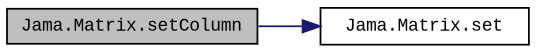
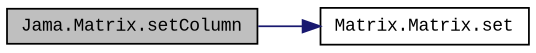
node "Jama.Matrix.set": label "Jama.Matrix.set" -> "Matrix.Matrix.set"
